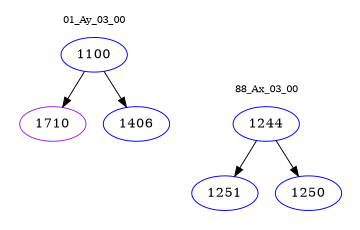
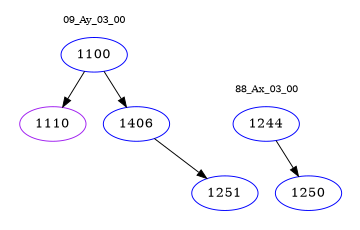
cluster "01_Ay_03_00": label "01_Ay_03_00" -> "09_Ay_03_00"
node "1710": label "1710" -> "1110"
edge "1244" -> "1251": now "1406" -> "1251"
